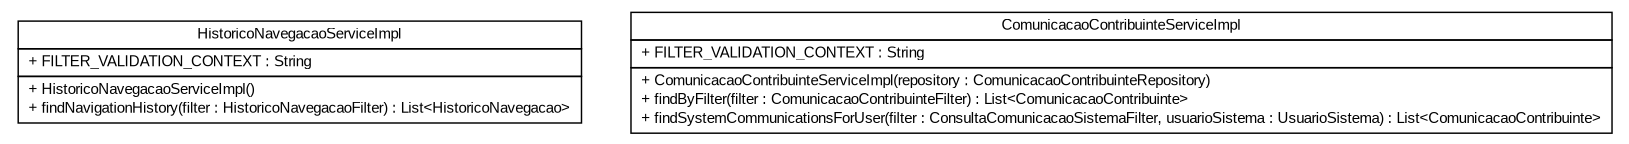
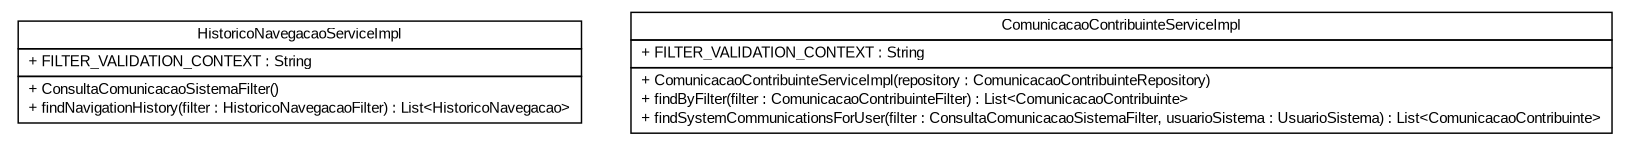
node "HistoricoNavegacaoServiceImpl": text "+ HistoricoNavegacaoServiceImpl()" -> "+ ConsultaComunicacaoSistemaFilter()"
